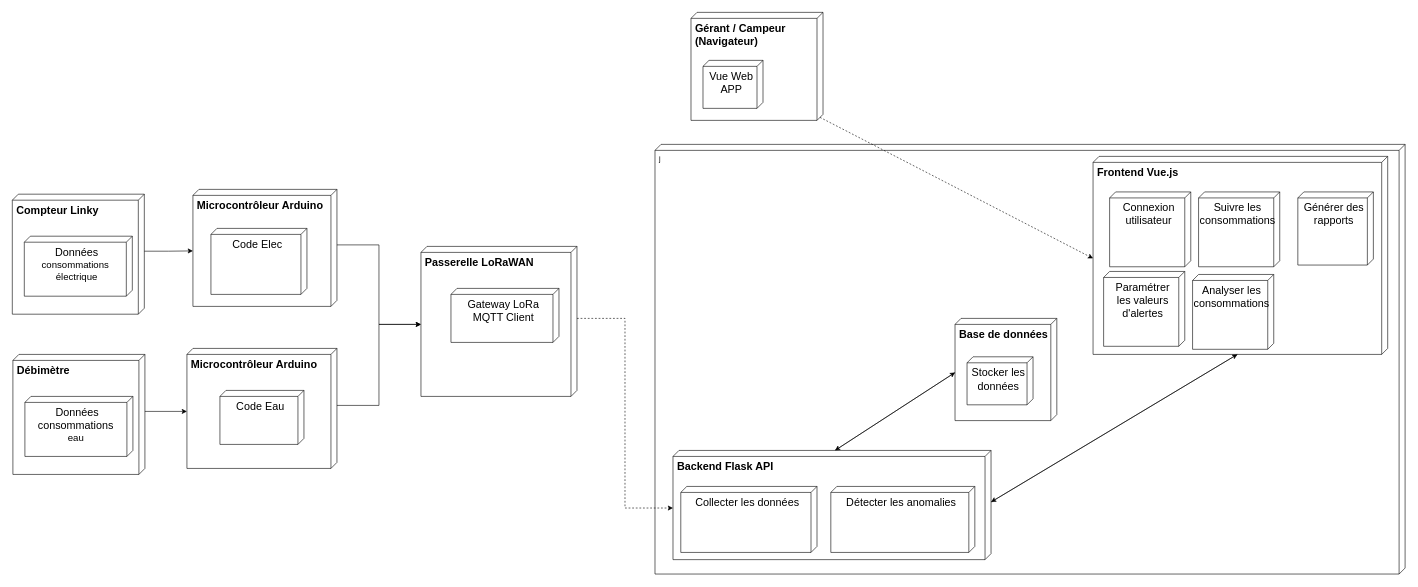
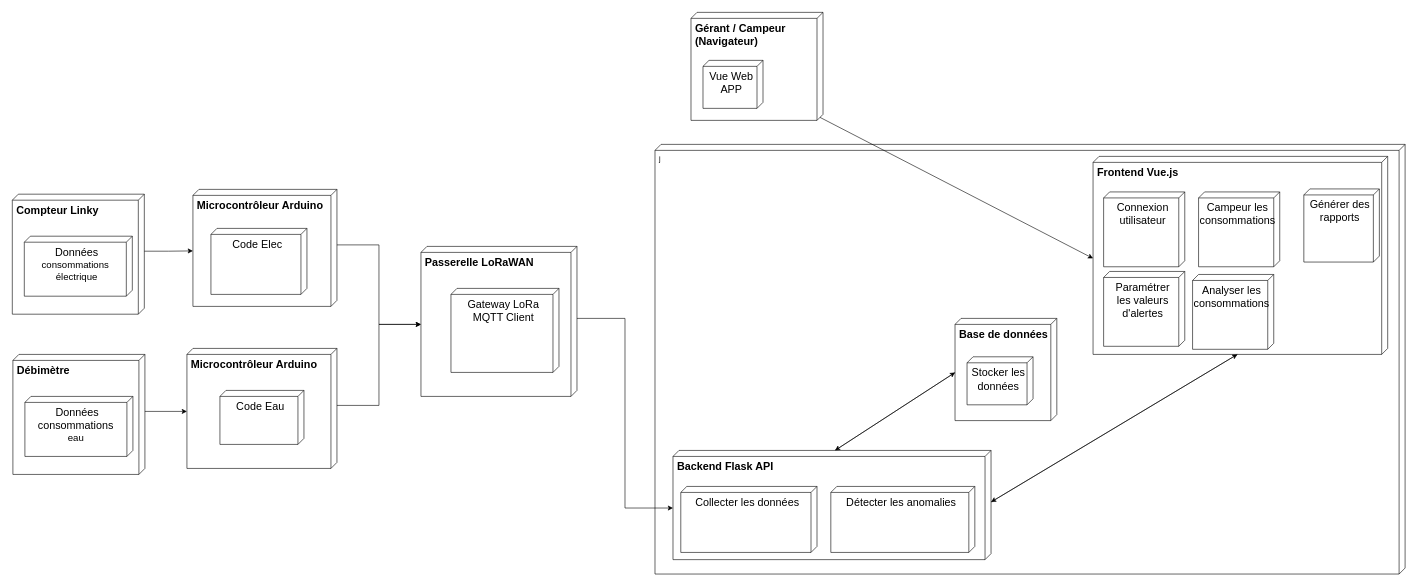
edge "Gérant / Campeur (Navigateur)" -> "Frontend Vue.js": style dashed -> solid
node "Suivre les consommations": label "Suivre les consommations" -> "Campeur les consommations"
node "Générer des rapports": moved (1335, 228) -> (1341, 225)
node "Connexion utilisateur": moved (1150, 229) -> (1144, 229)
node "Gateway LoRa MQTT Client": size 108x54 -> 108x84
edge "Passerelle LoRaWAN" -> "Backend Flask API": style dashed -> solid
